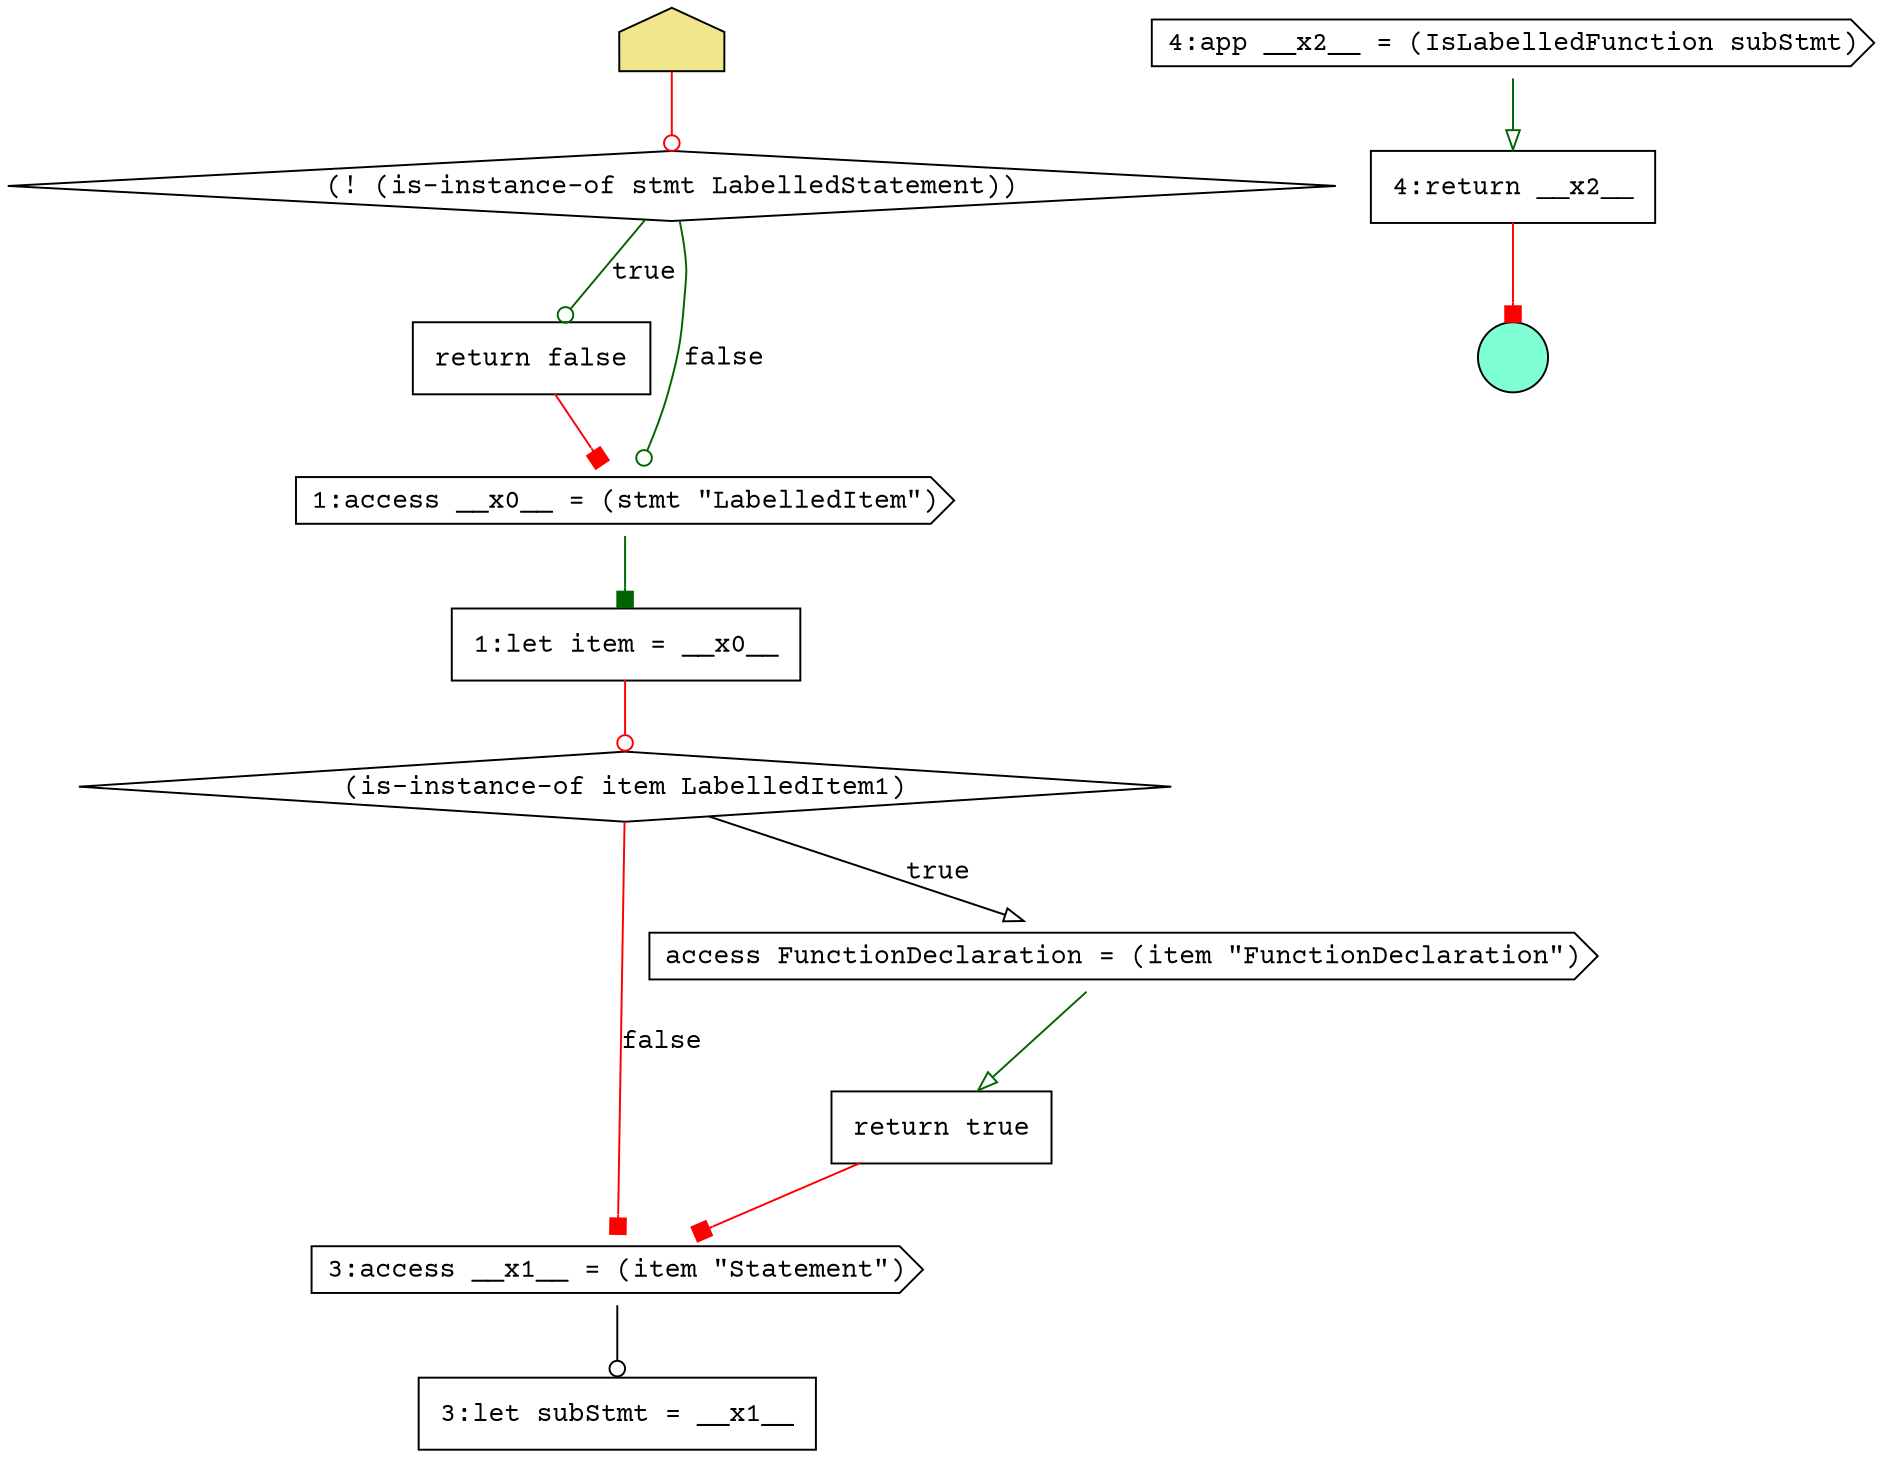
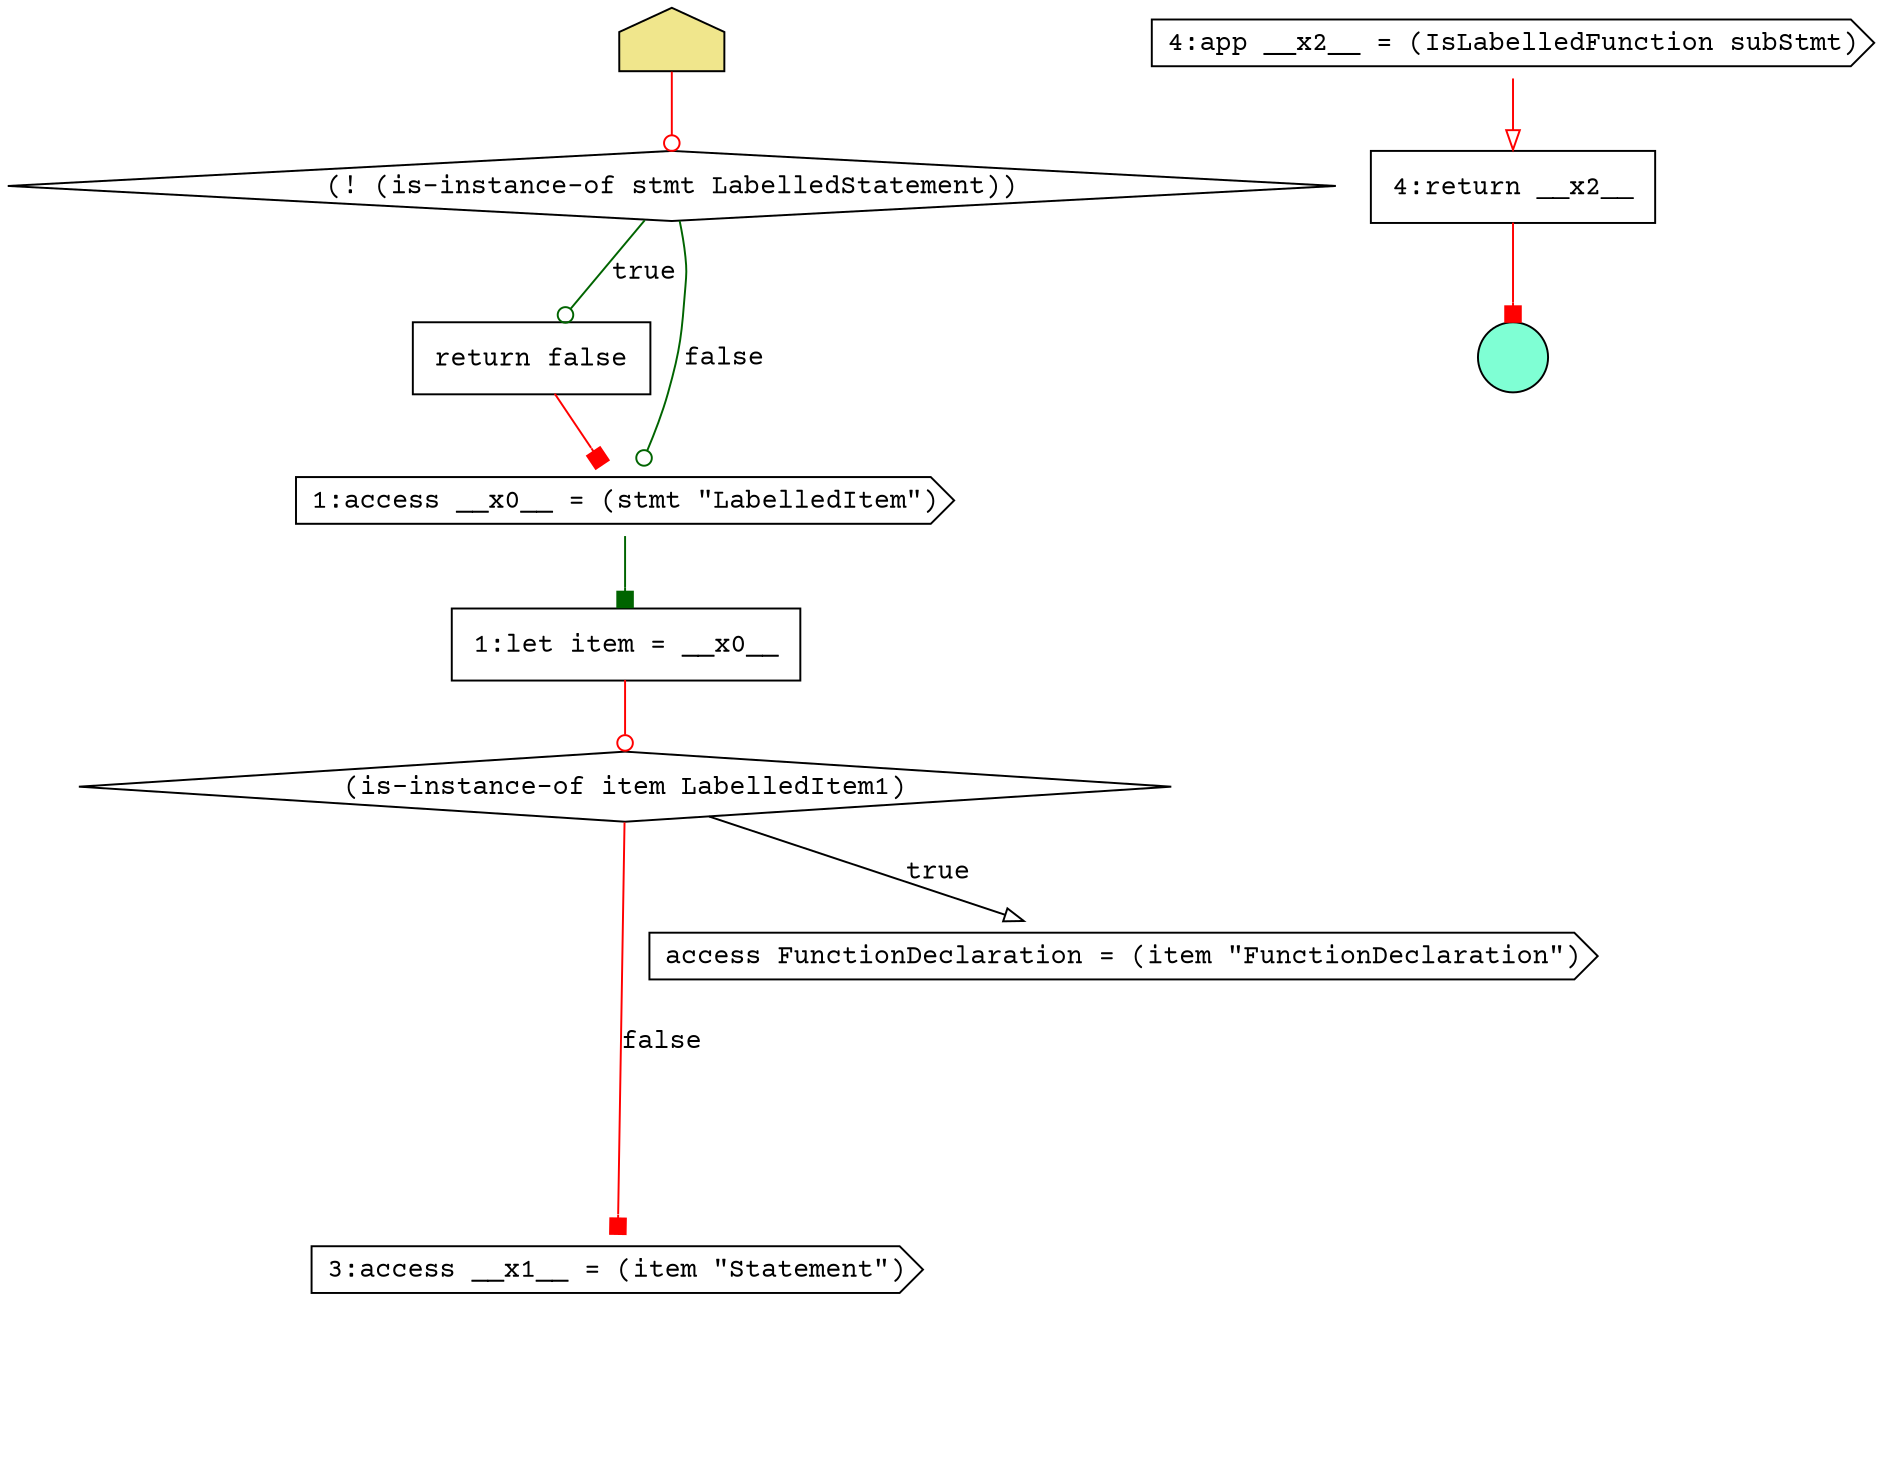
edge "4:app __x2__ = (IsLabelledFunction subStmt)" -> "4:return __x2__": color darkgreen -> red
node "return true": removed
node "3:let subStmt = __x1__": removed
